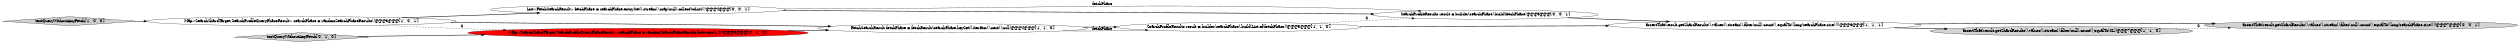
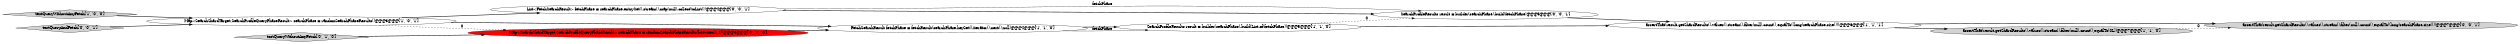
node "testQueryAndFetch['0', '0', '1']": added
